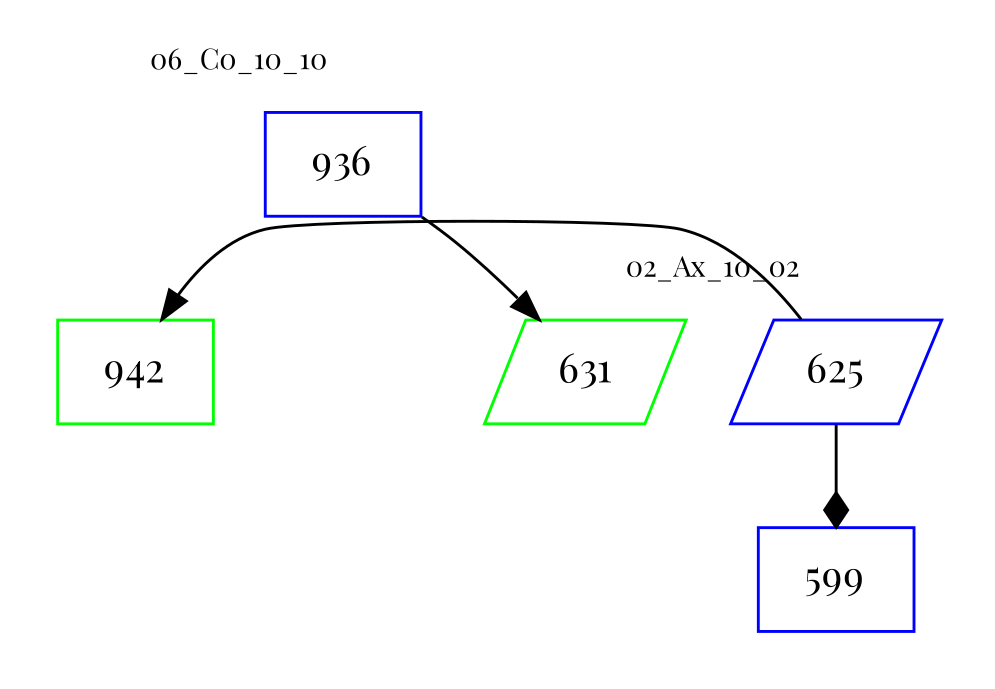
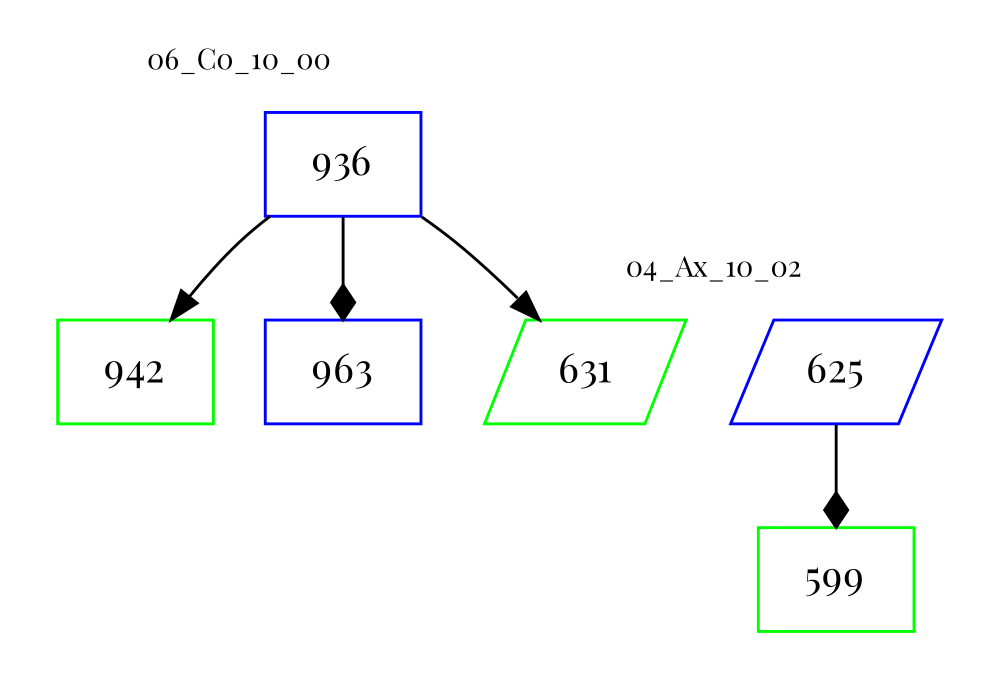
cluster "06_C0_10_10": label "06_C0_10_10" -> "06_C0_10_00"
edge "625" -> "942": now "936" -> "942"
cluster "02_Ax_10_02": label "02_Ax_10_02" -> "04_Ax_10_02"
node "963": added
node "599": color blue -> green
